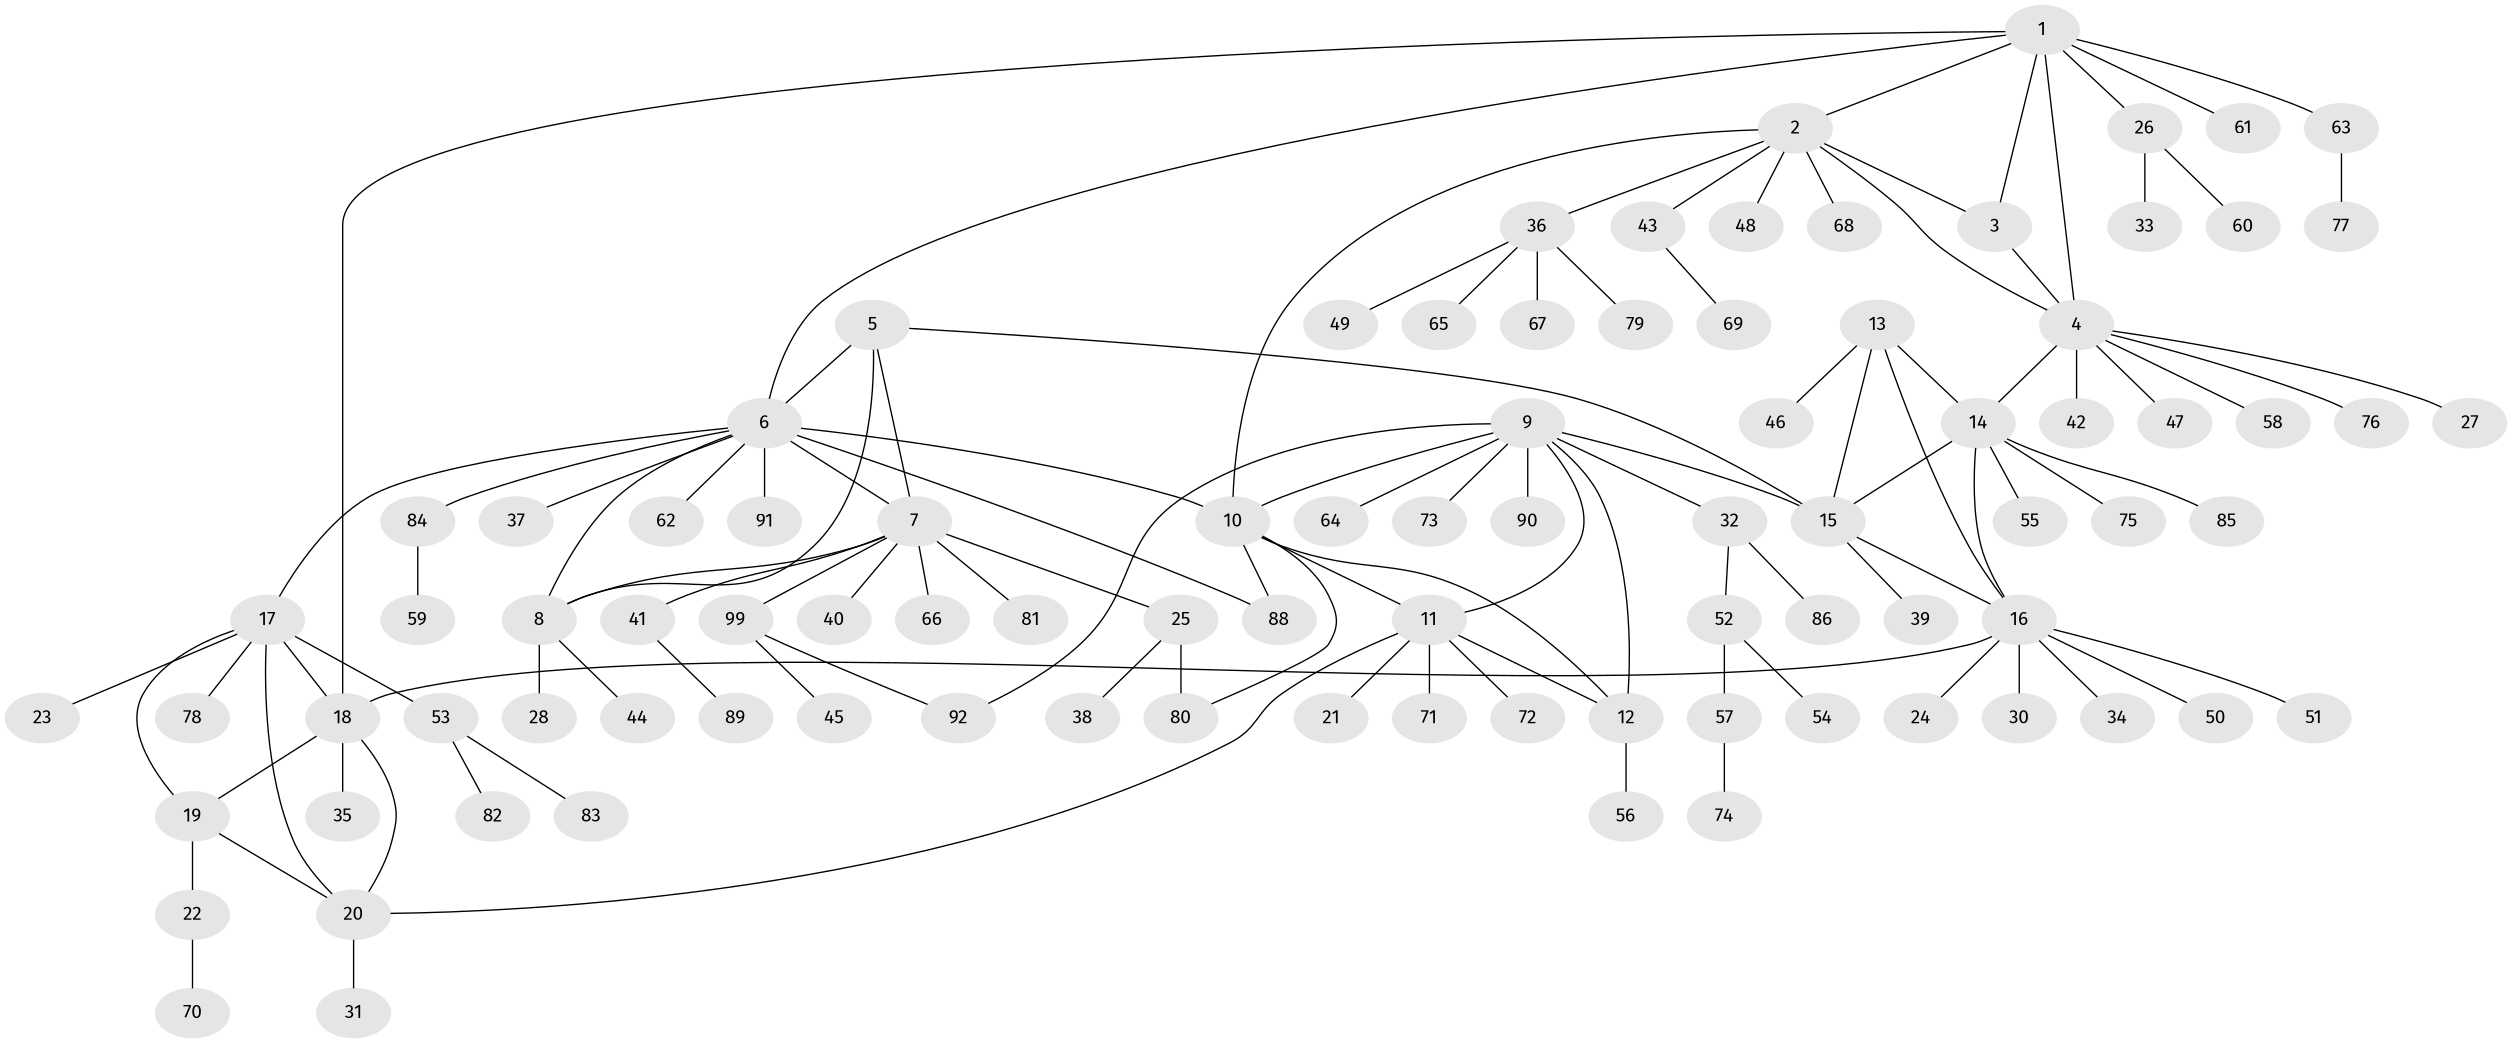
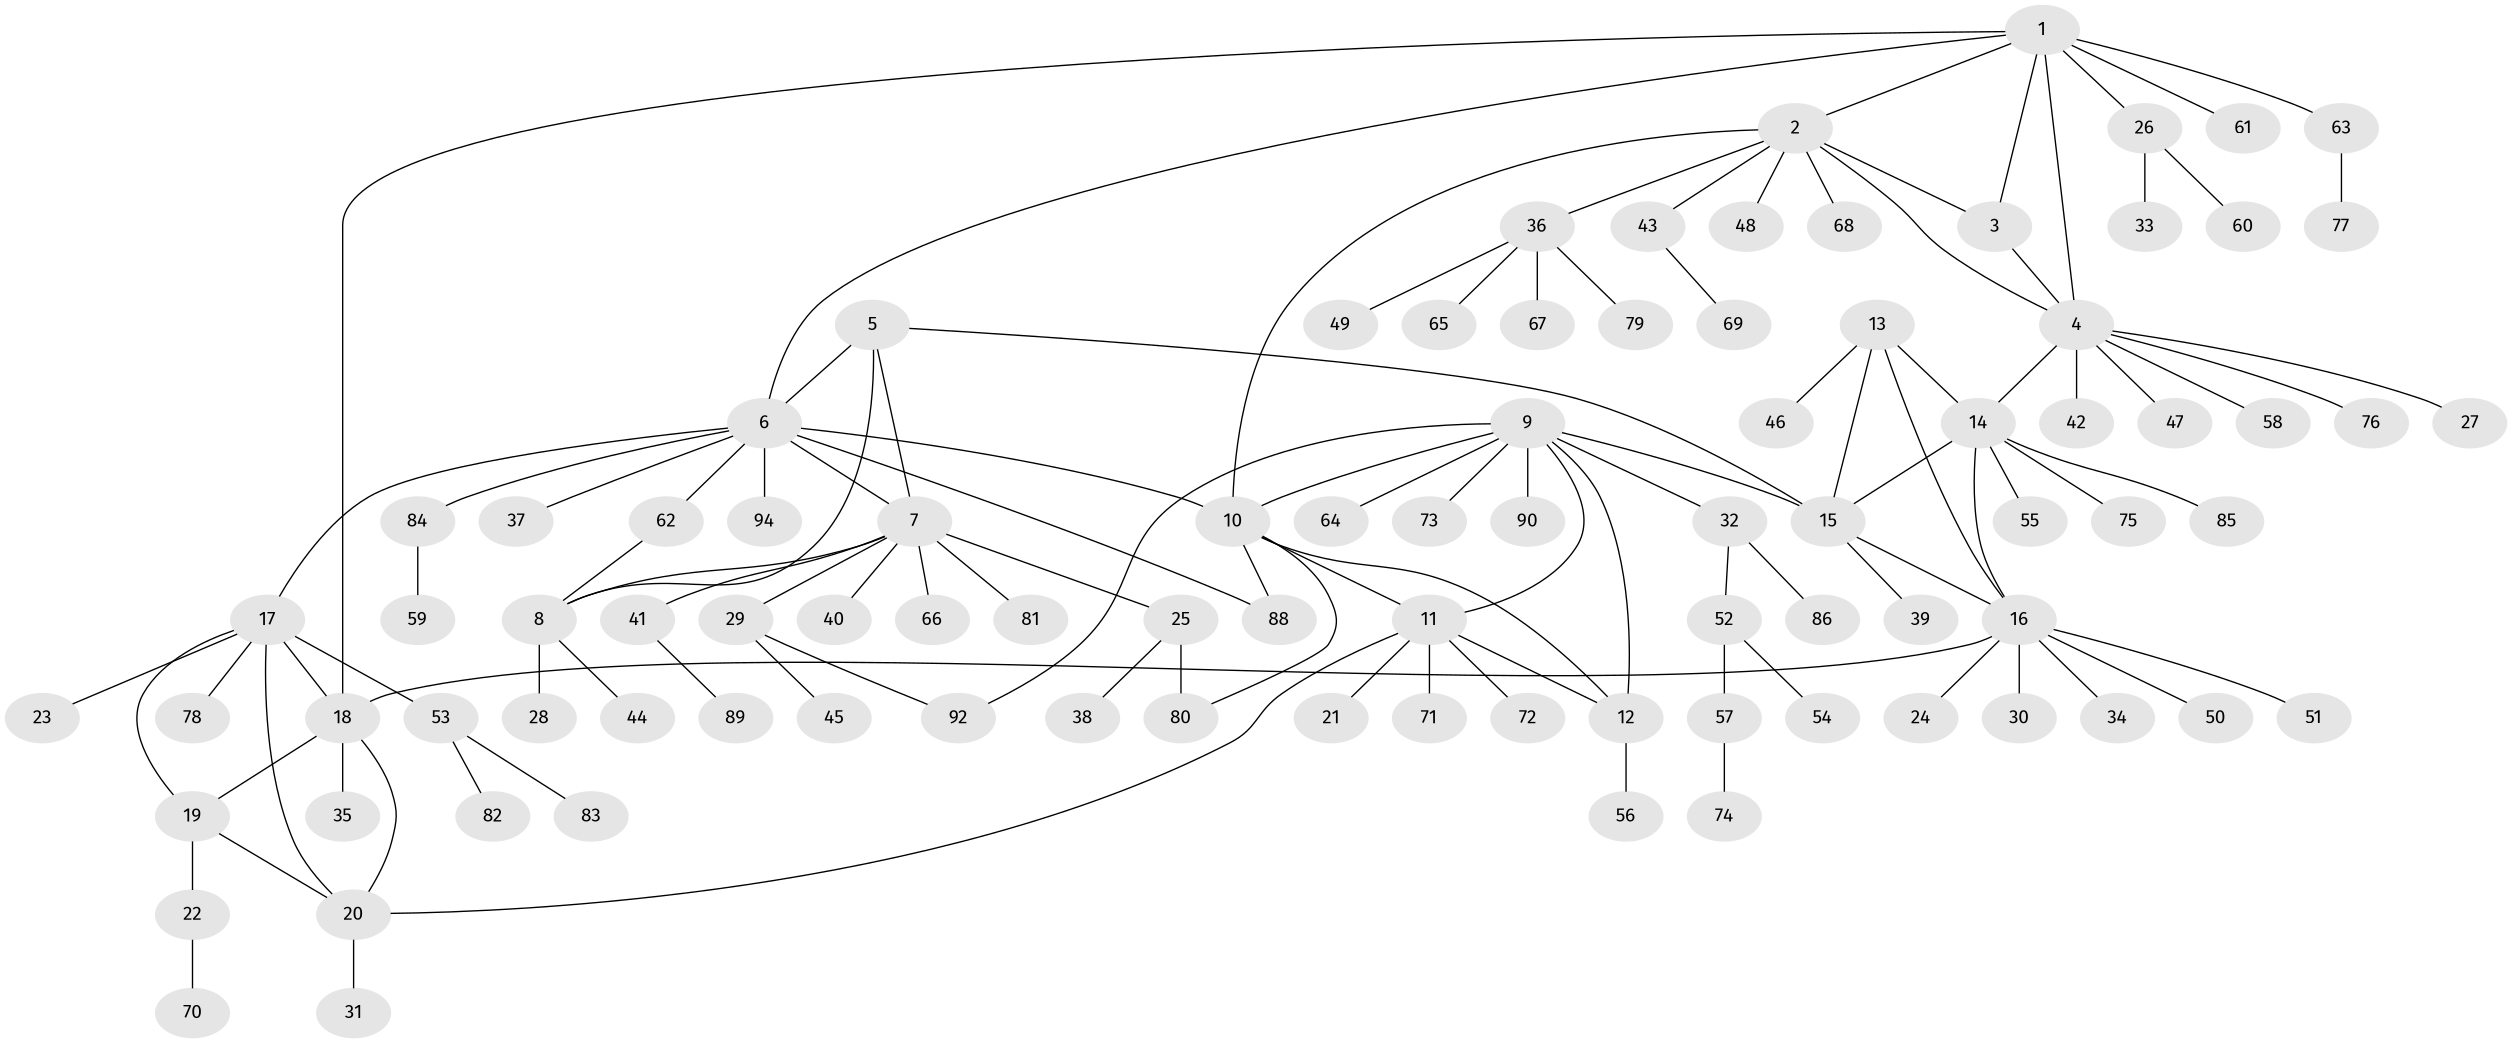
edge "6" -- "8": now "62" -- "8"
node "91": label "91" -> "94"
node "99": label "99" -> "29"
